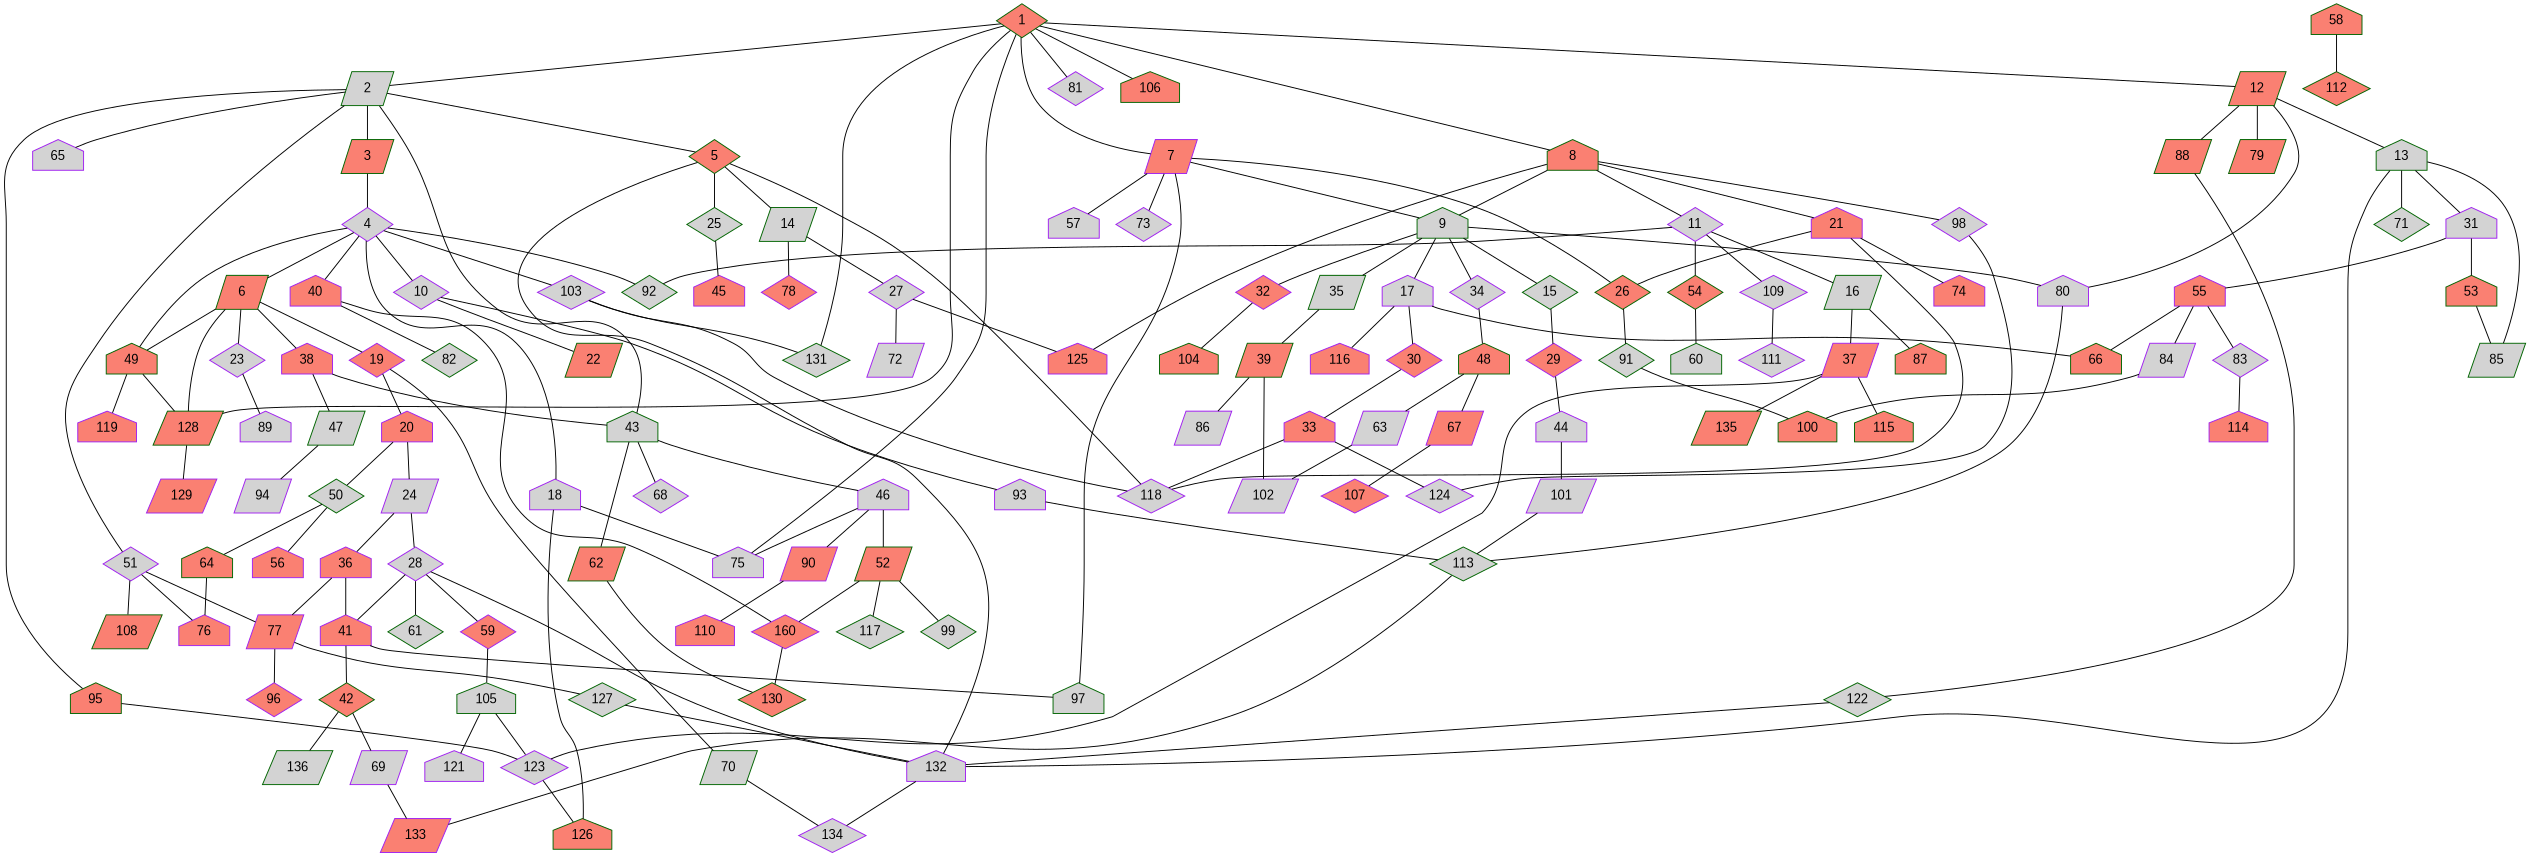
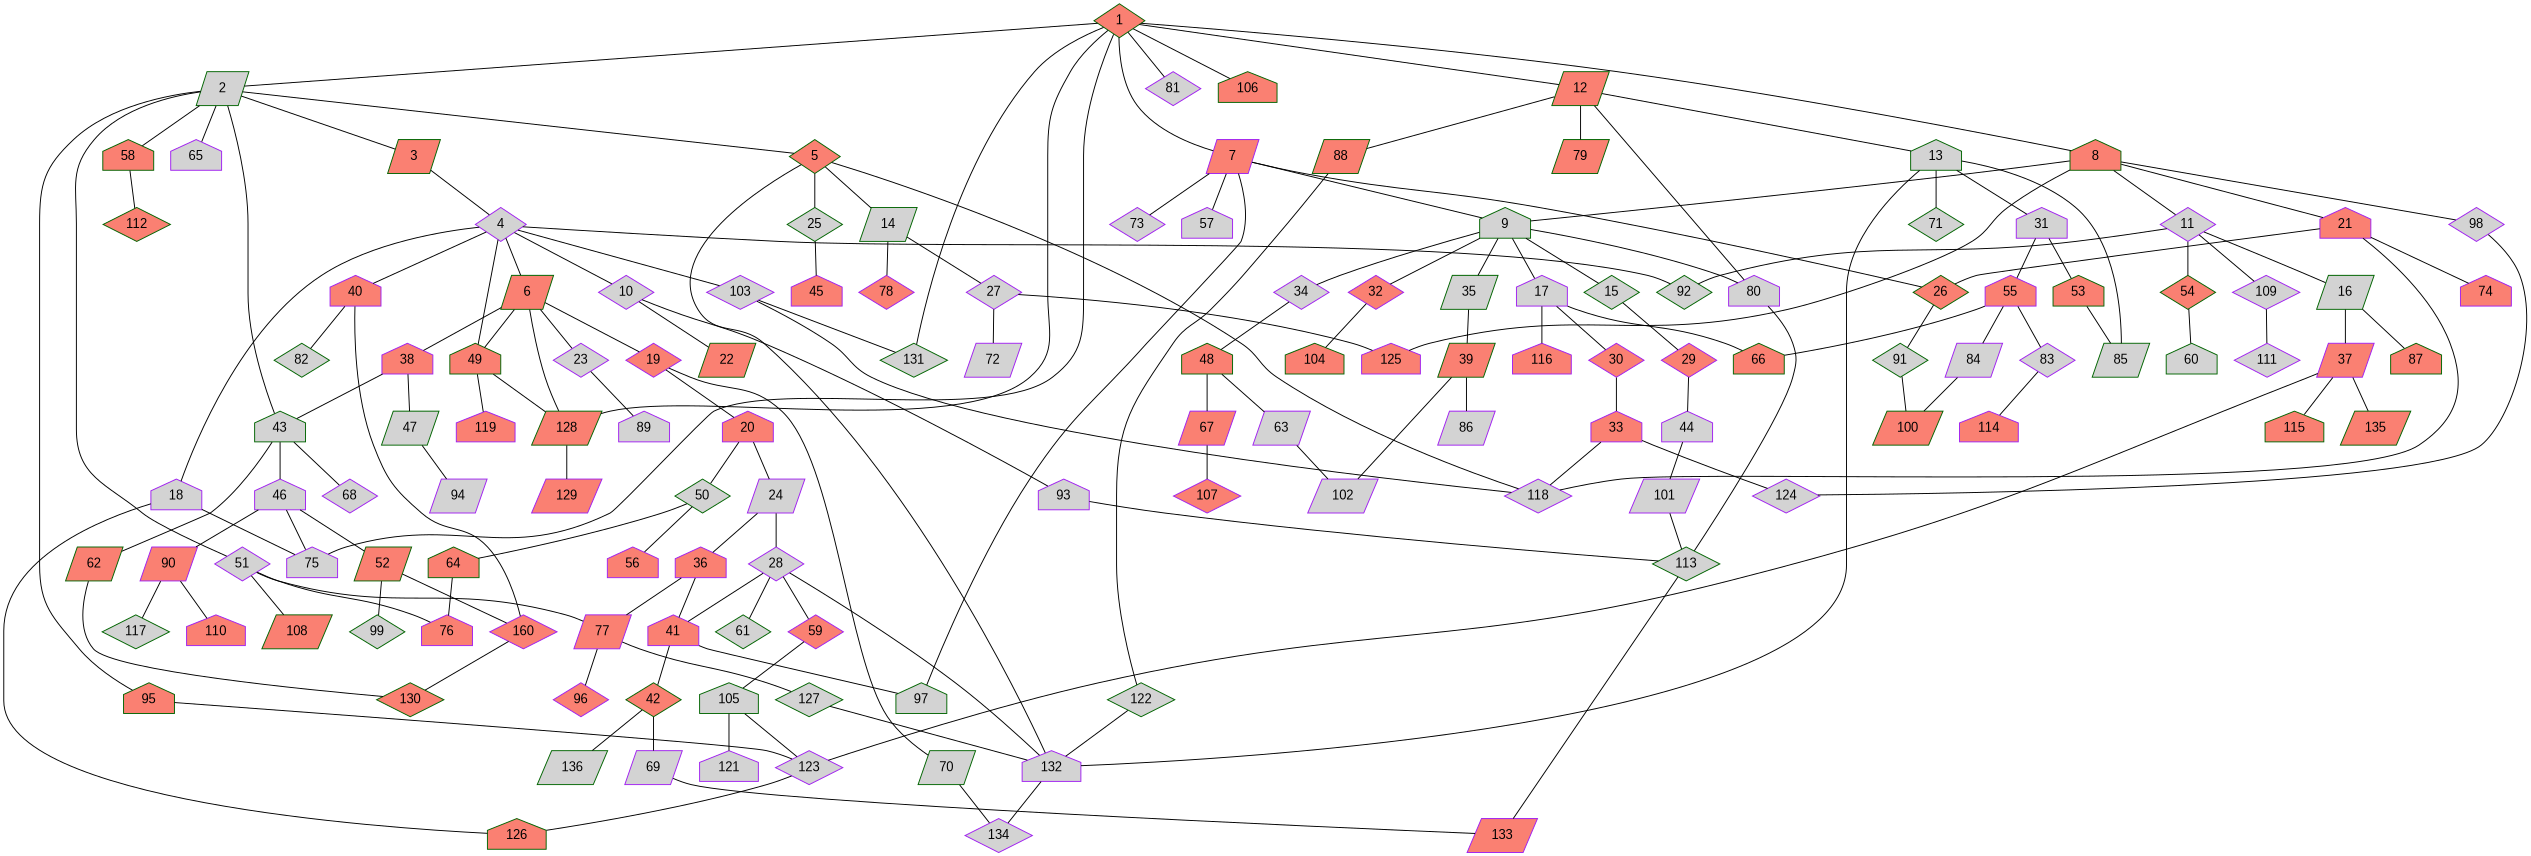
edge "2" -- "58": added
node "100": shape house -> parallelogram
edge "52" -- "117": now "90" -- "117"
